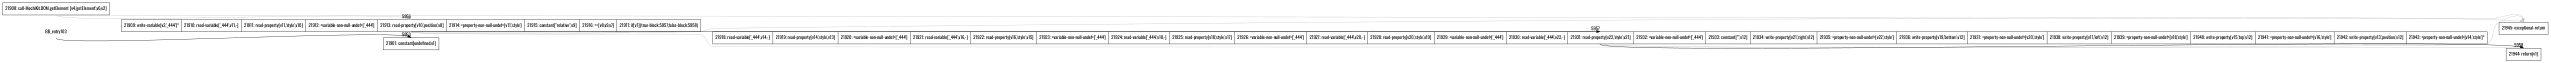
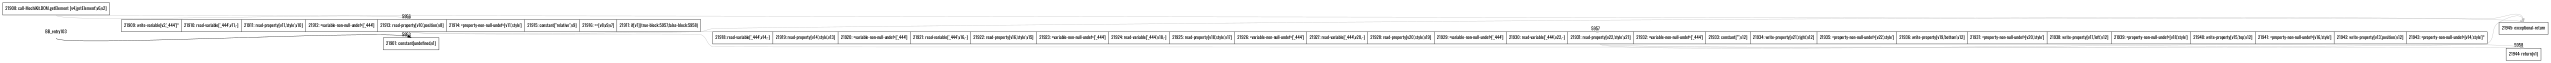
edge "21909: write-variable[v2,'_444']*" -> "21918: read-variable['_444',v14,-]": color black -> gray
edge "21918: read-variable['_444',v14,-]" -> "21944: return[v1]": color black -> gray
